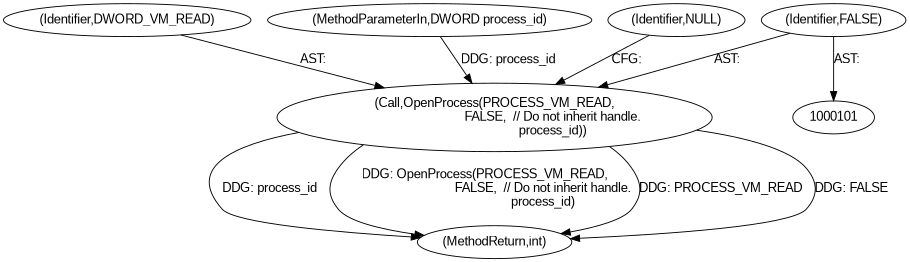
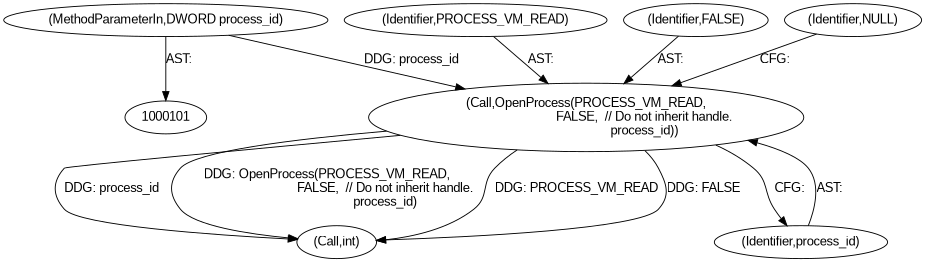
node "(Identifier,DWORD_VM_READ)": label "(Identifier,DWORD_VM_READ)" -> "(Identifier,PROCESS_VM_READ)"
edge "(Identifier,FALSE)" -> "1000101": now "(MethodParameterIn,DWORD process_id)" -> "1000101"
node "(MethodReturn,int)": label "(MethodReturn,int)" -> "(Call,int)"
node "(Identifier,process_id)": added
